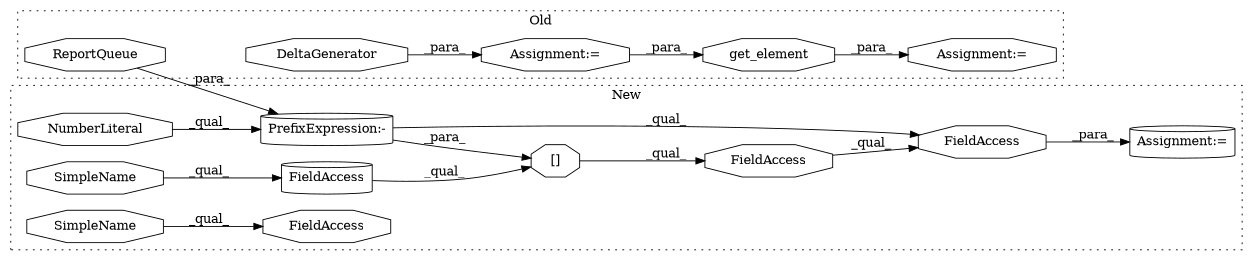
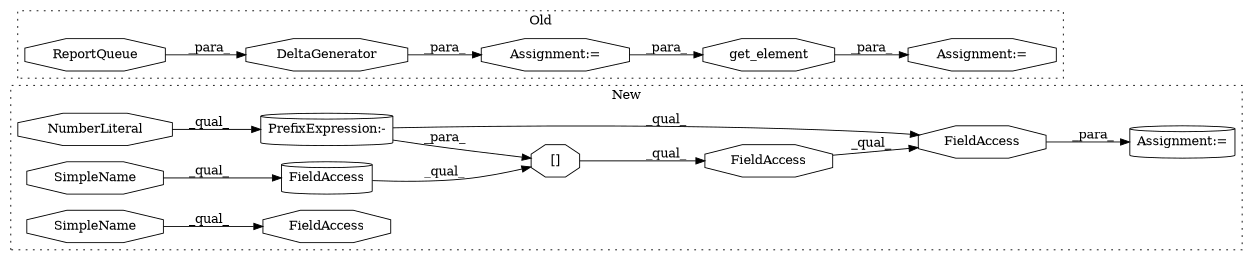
edge "ReportQueue" -> "PrefixExpression:-": now "ReportQueue" -> "DeltaGenerator"
